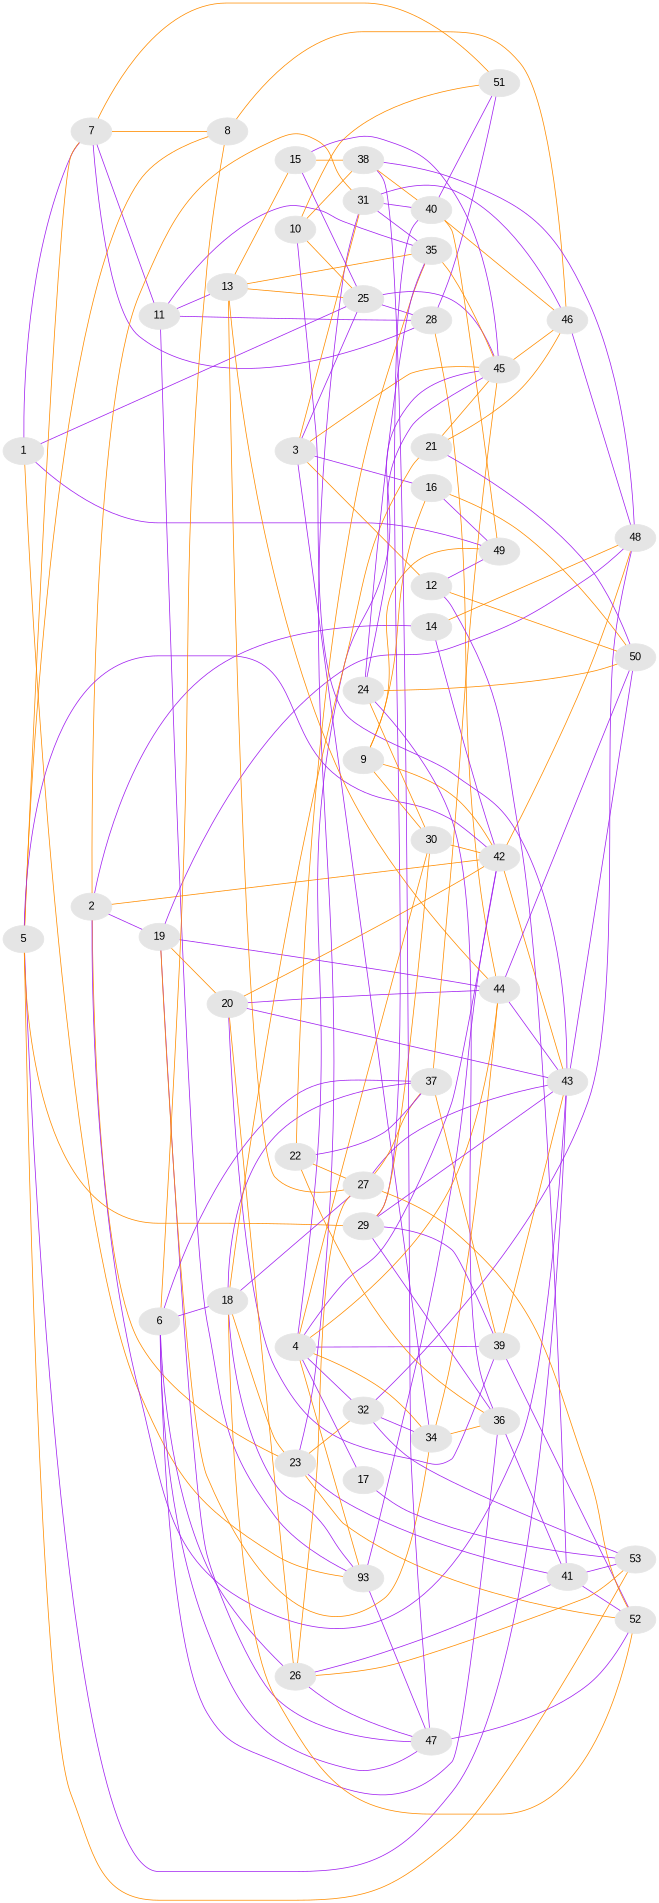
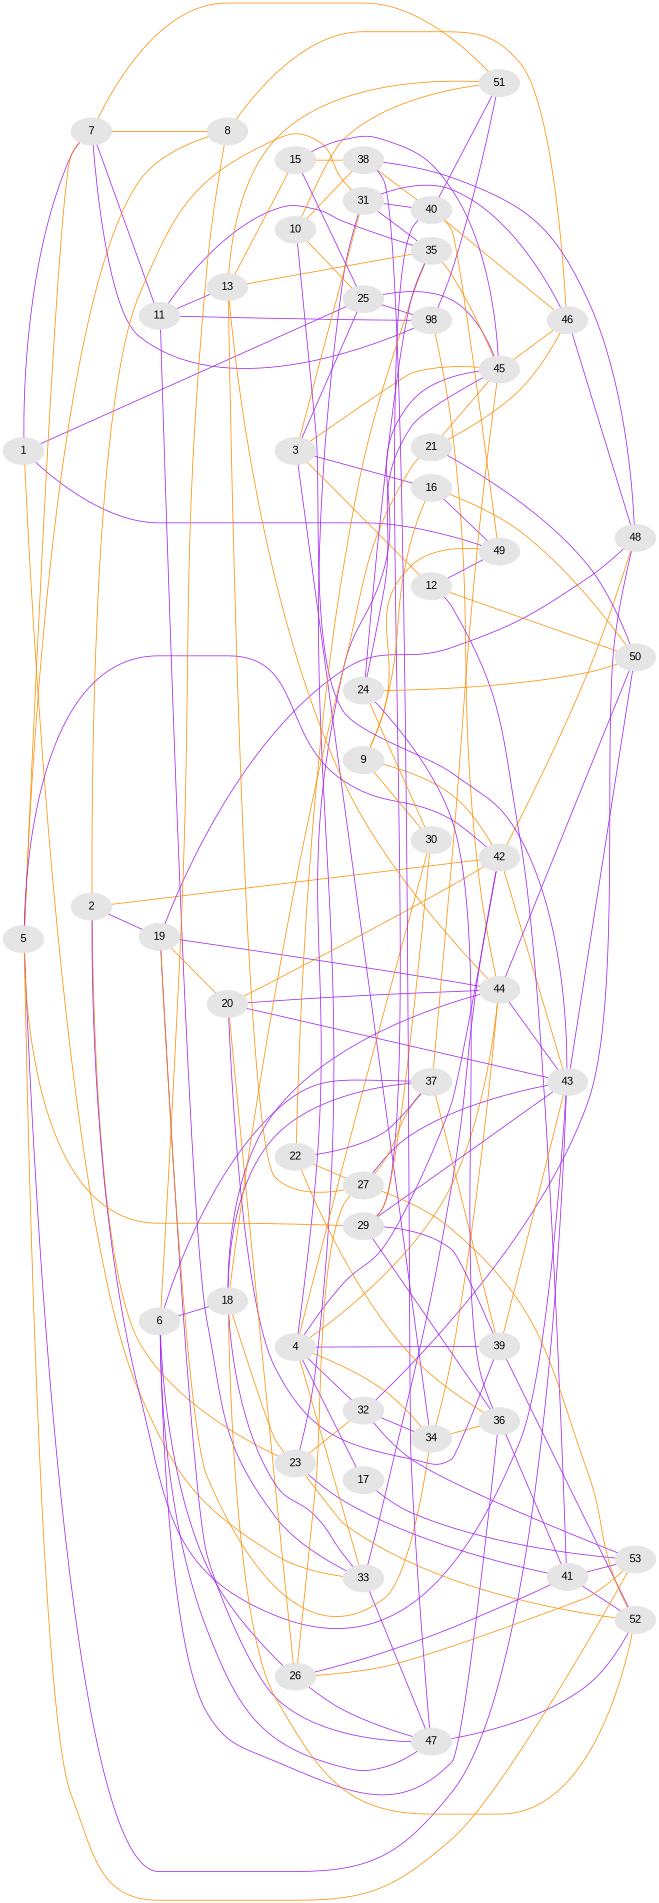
edge "13" -- "25": now "13" -- "51"
node "28": label "28" -> "98"
node "14": removed
edge "30" -- "42": removed
edge "27" -- "18": now "44" -- "18"
node "93": label "93" -> "33"
